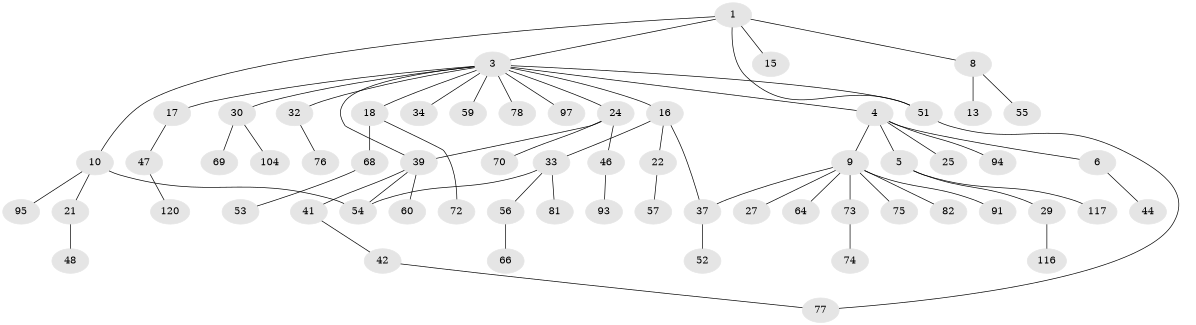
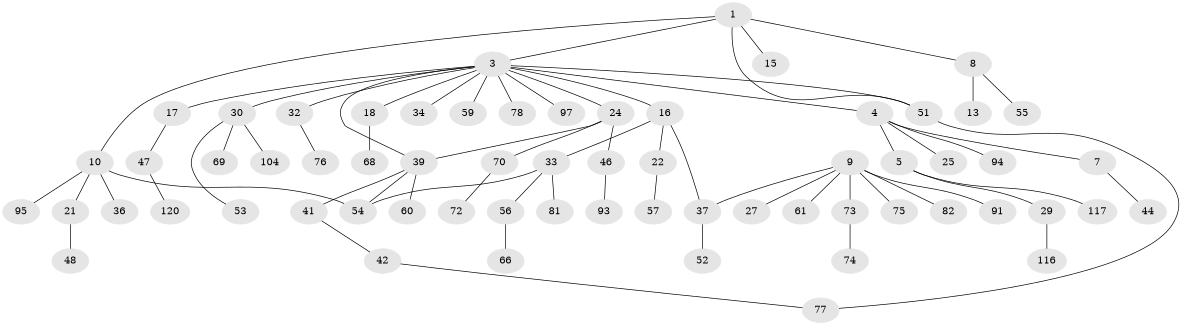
edge "4" -- "9": removed
edge "18" -- "72": now "70" -- "72"
node "6": label "6" -> "7"
edge "68" -- "53": now "30" -- "53"
node "36": added
node "64": label "64" -> "61"
